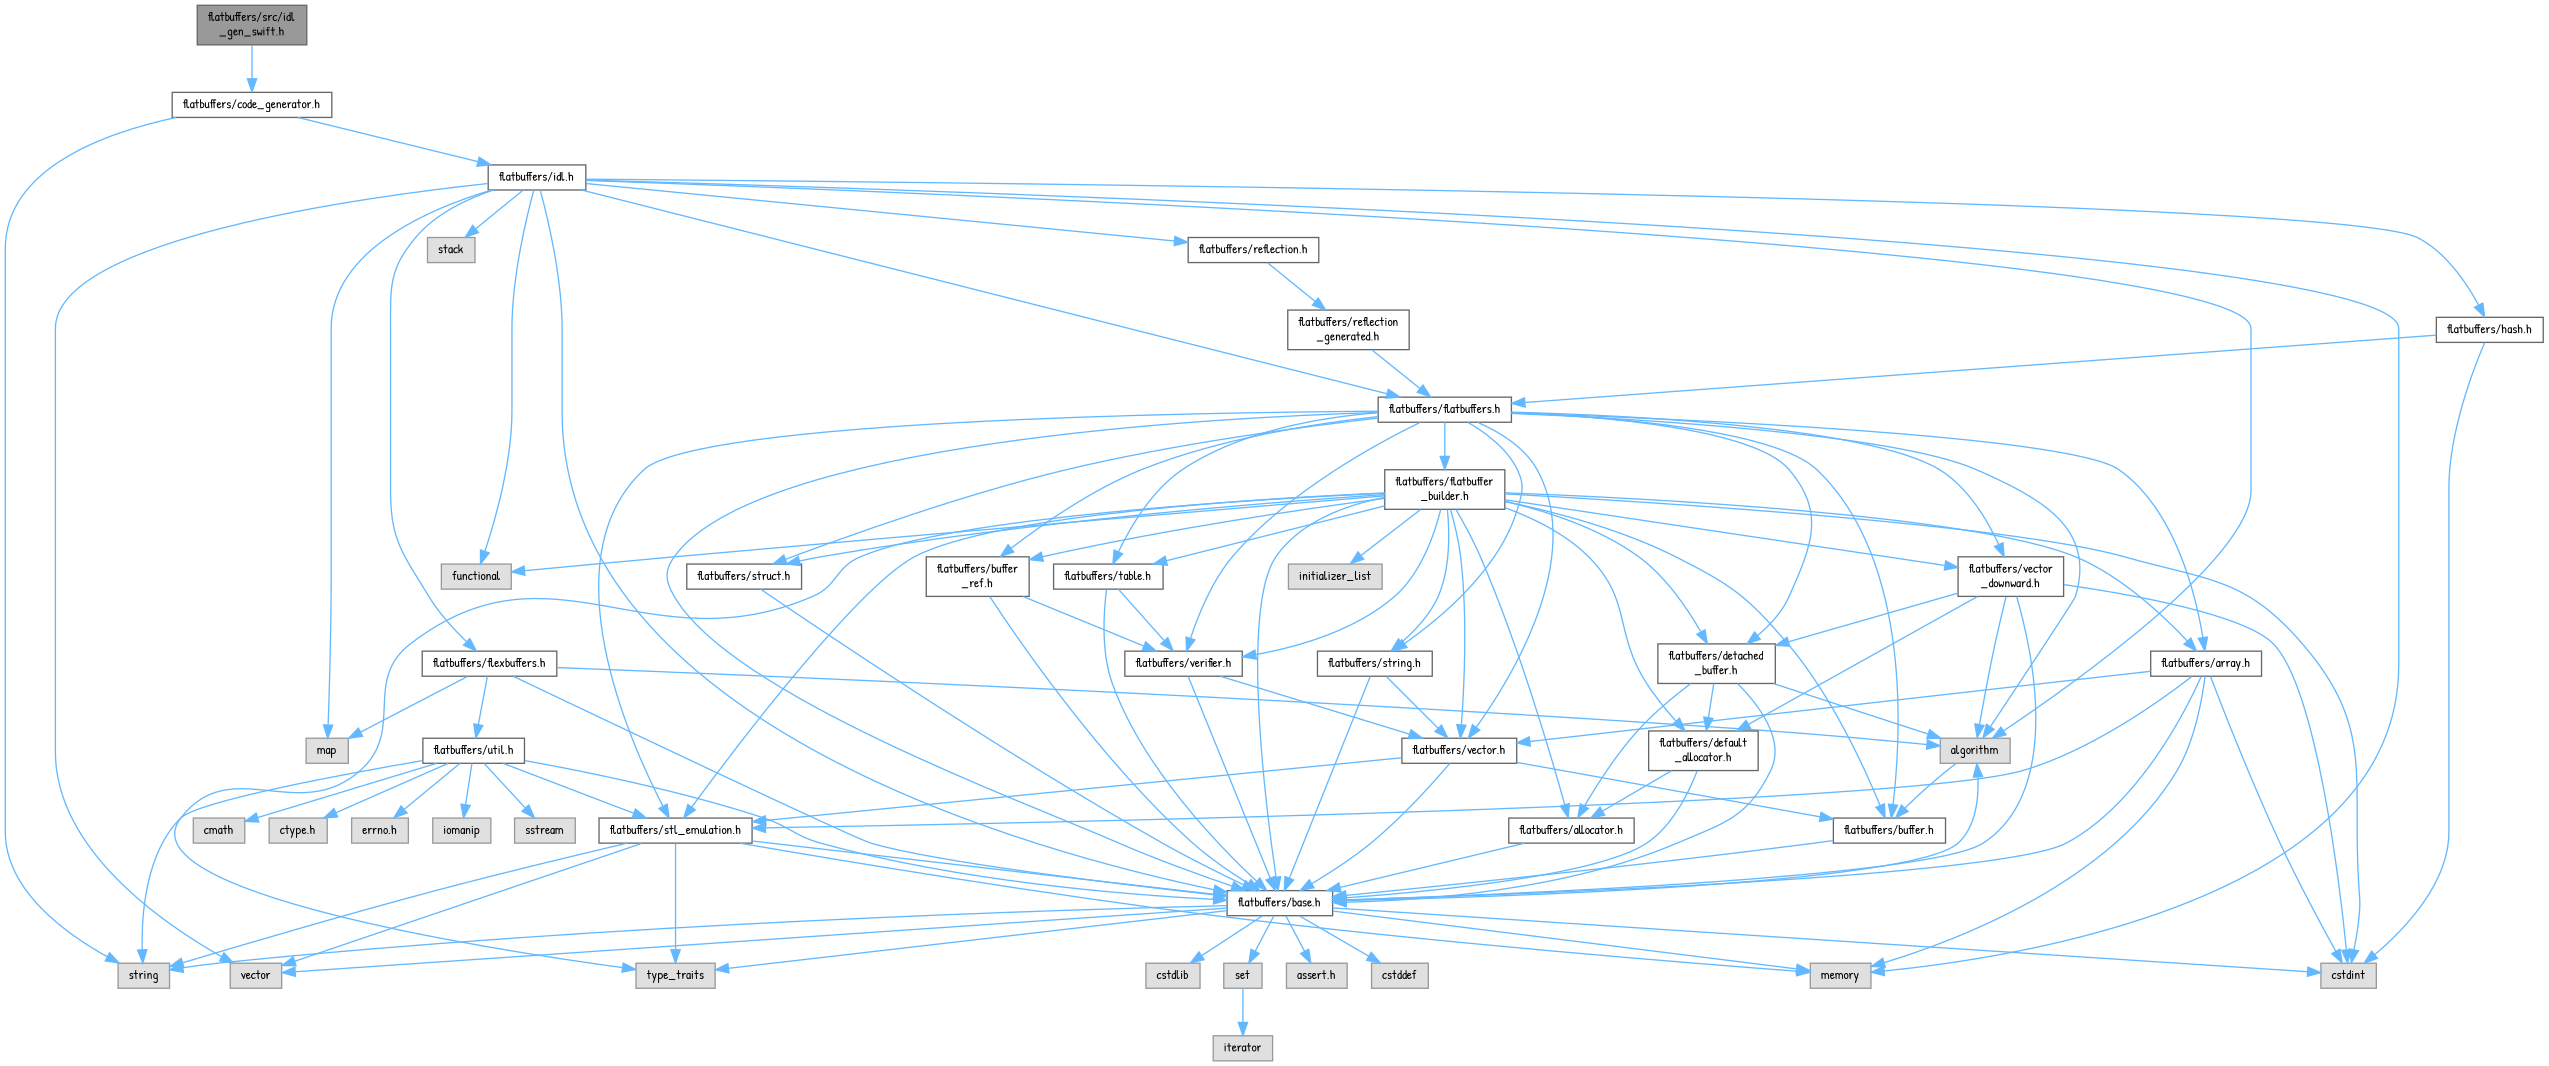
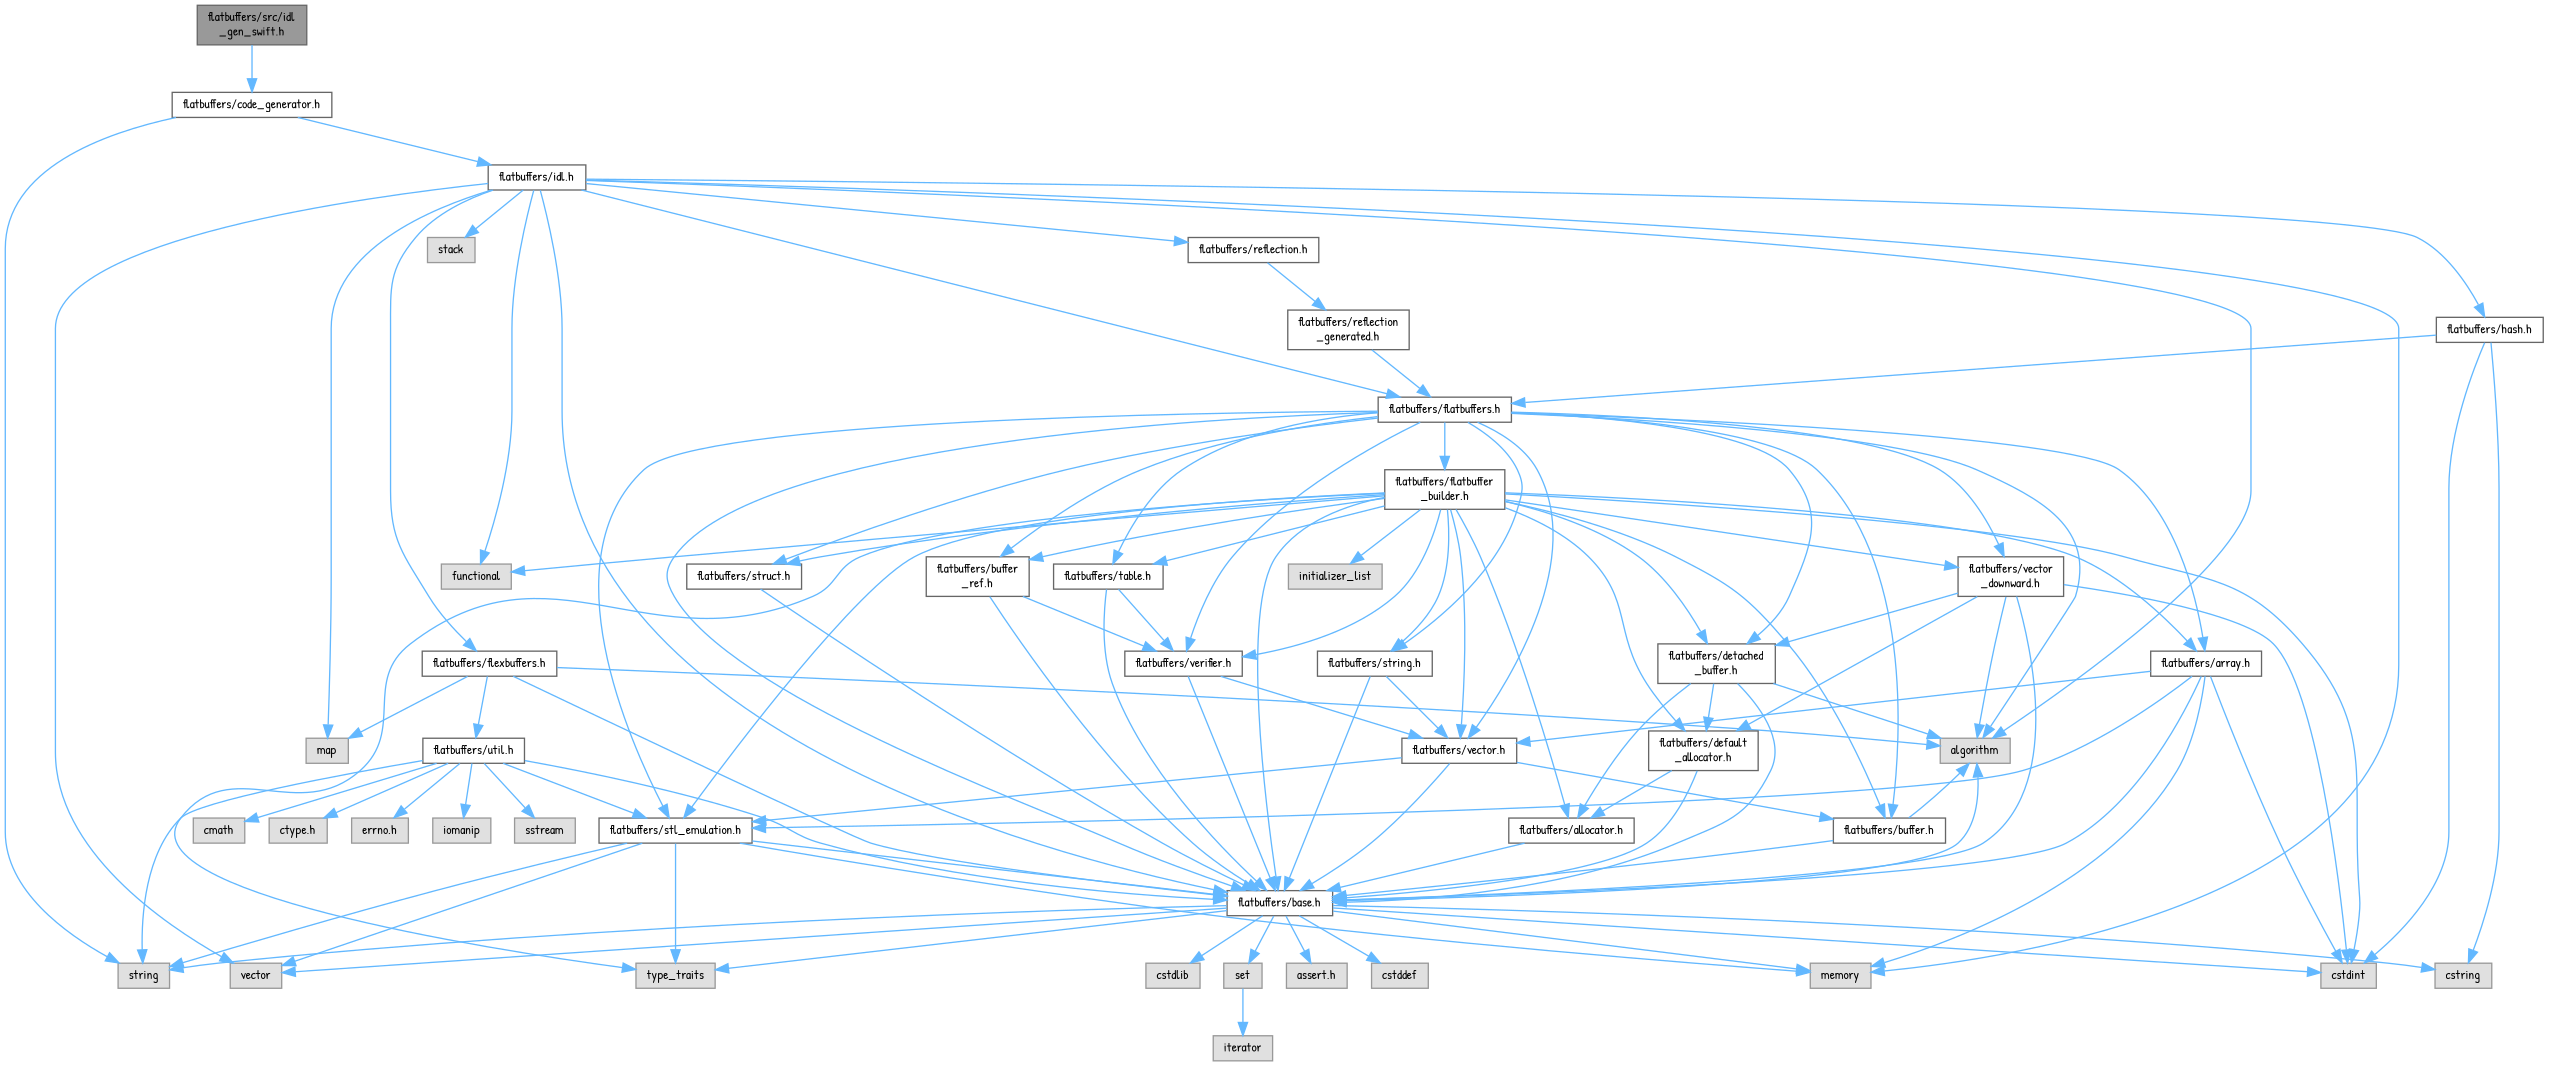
edge "algorithm" -> "flatbuffers/buffer.h": reversed
node "cstring": added
